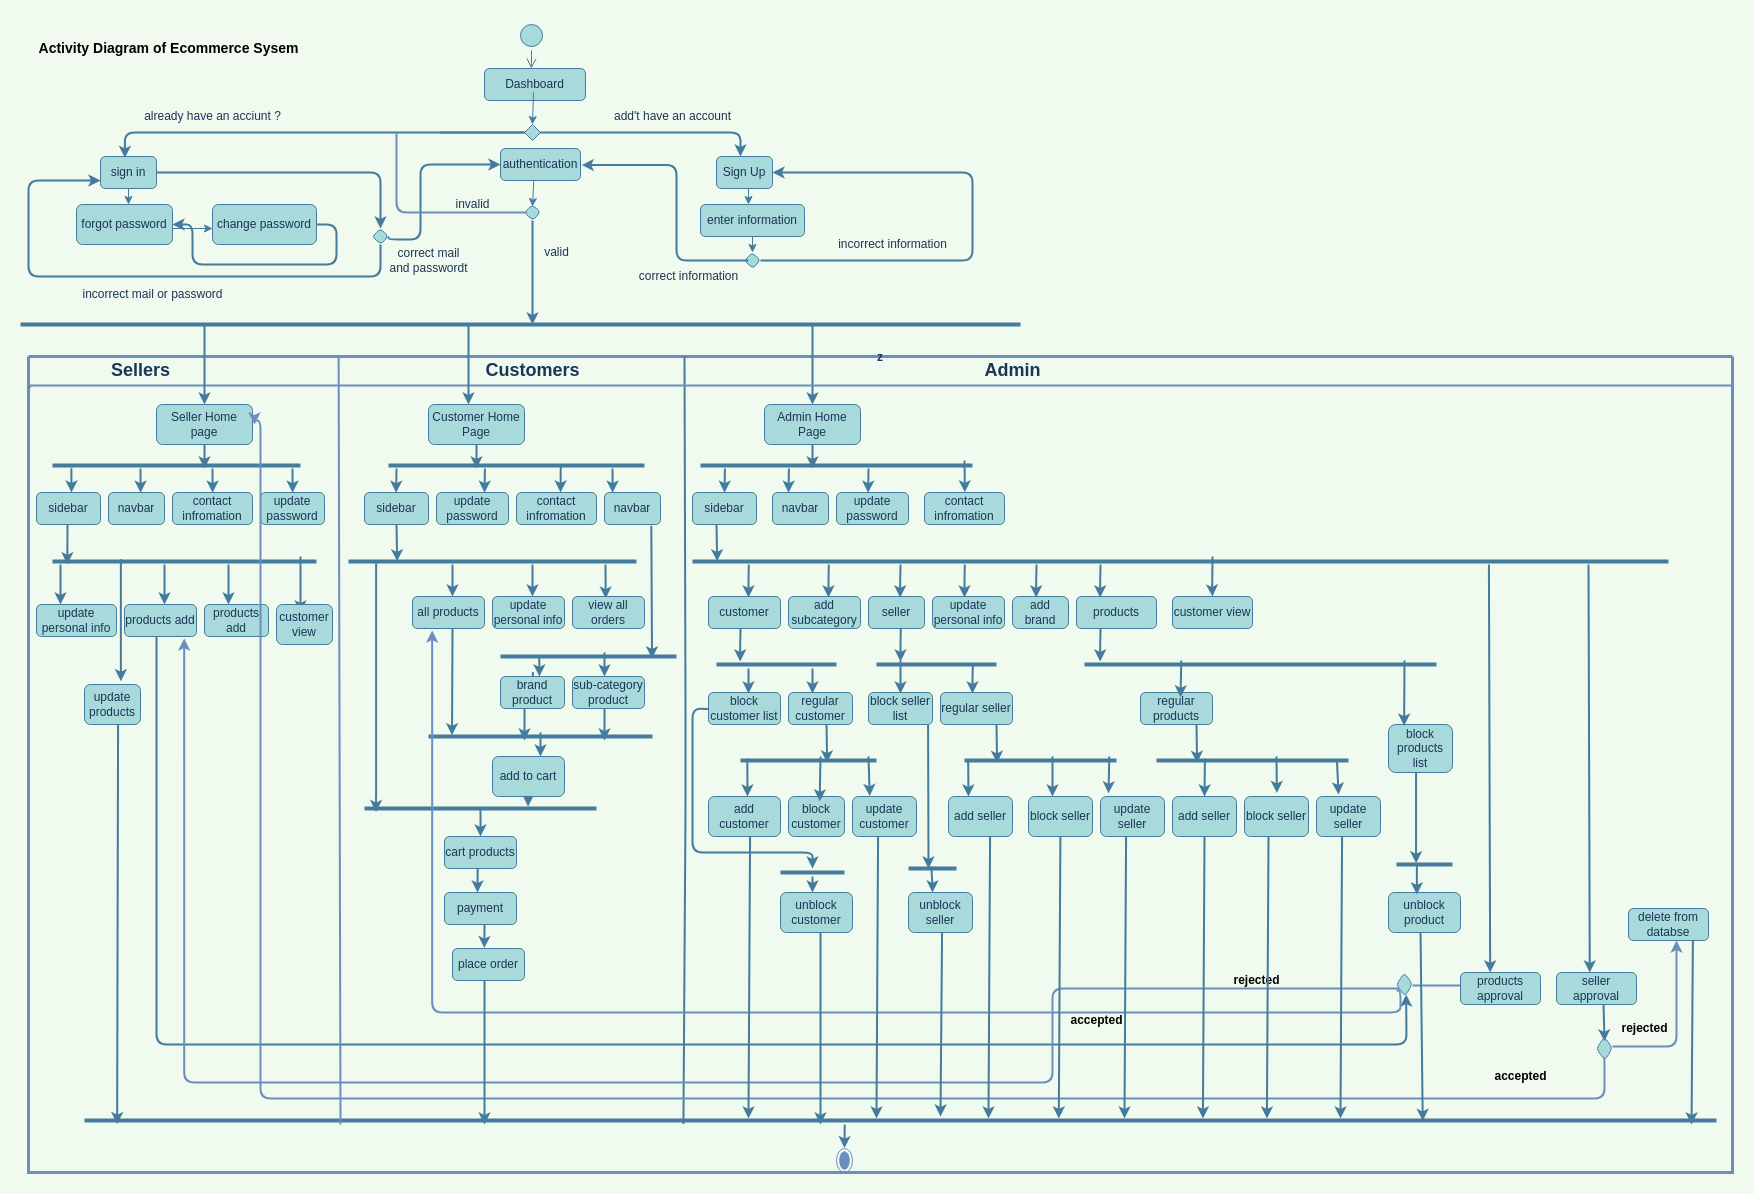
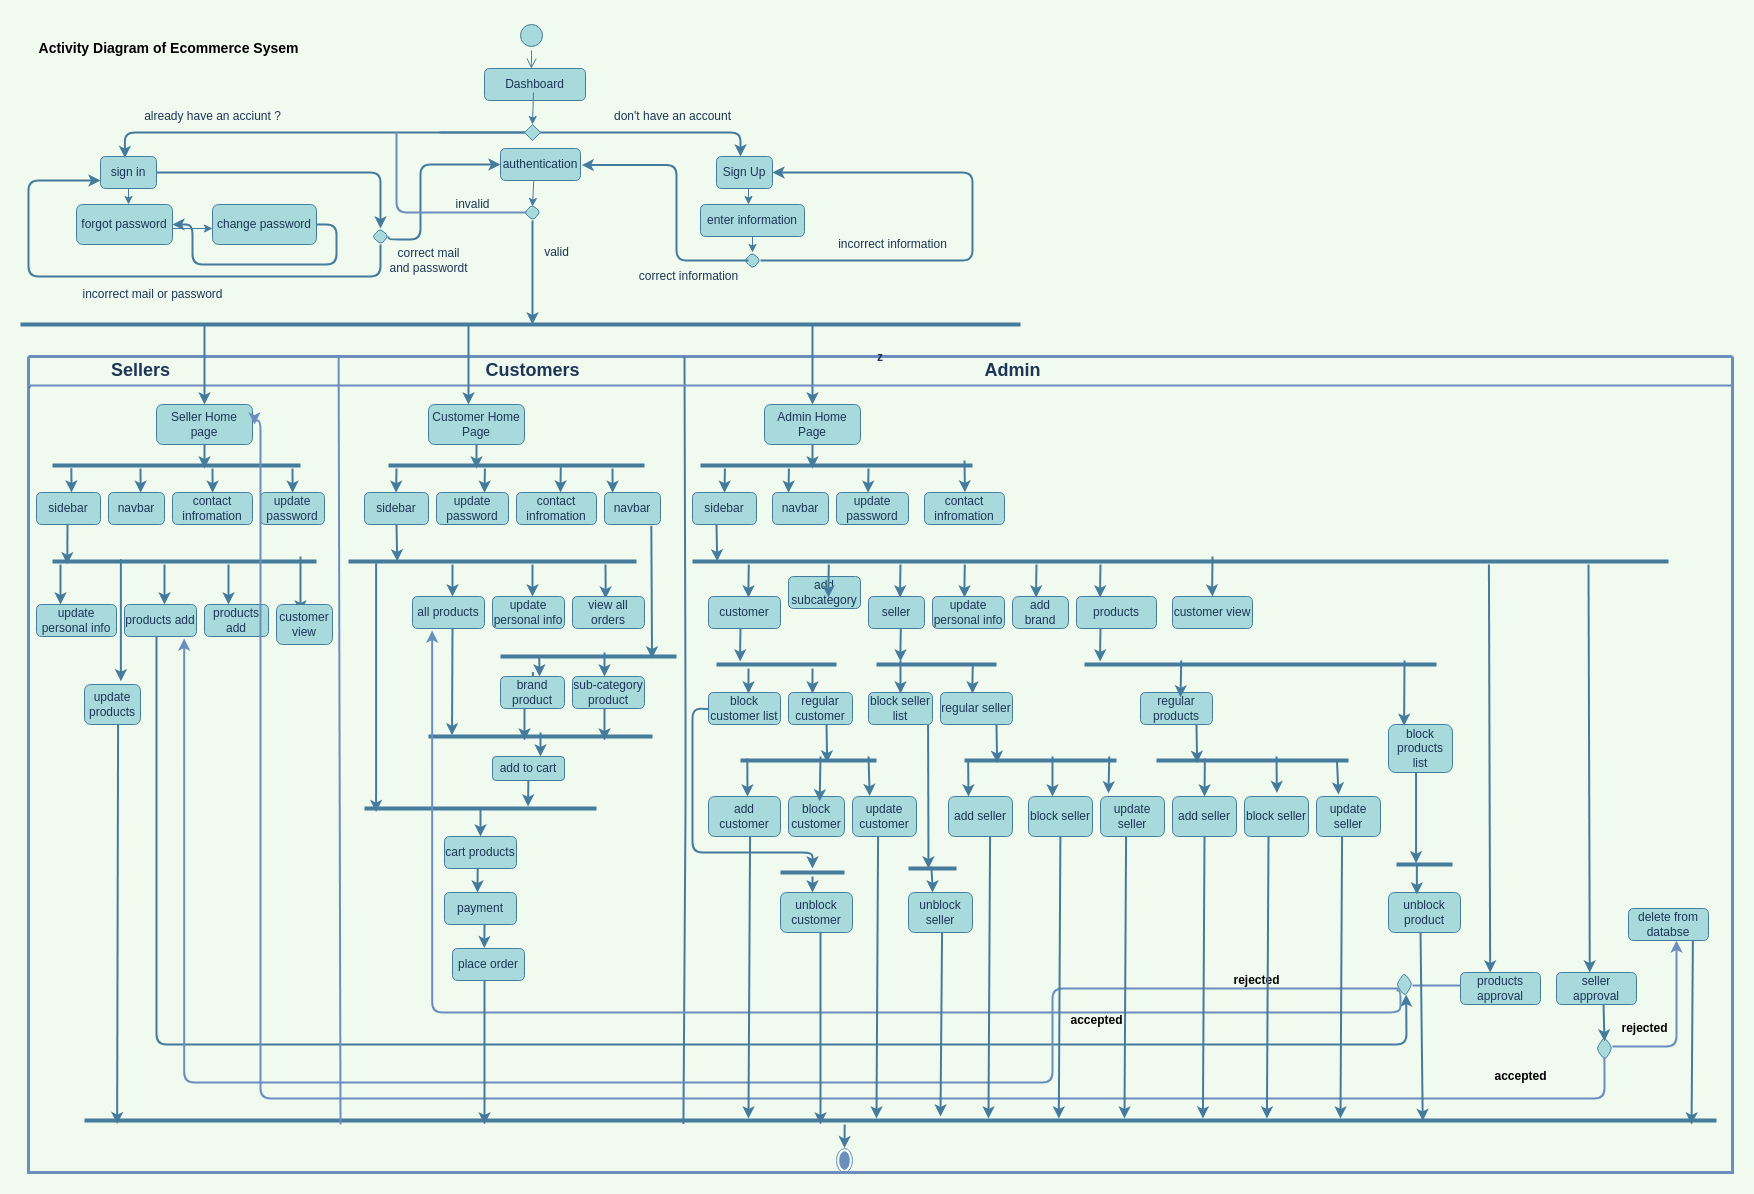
node "add't have an account": label "add't have an account" -> "don't have an account"
node "add subcategory": moved (825, 613) -> (825, 593)
node "add to cart": size 72x40 -> 72x24
